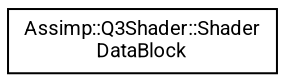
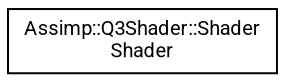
node "Assimp::Q3Shader::Shader DataBlock": label "Assimp::Q3Shader::Shader DataBlock" -> "Assimp::Q3Shader::Shader Shader"
